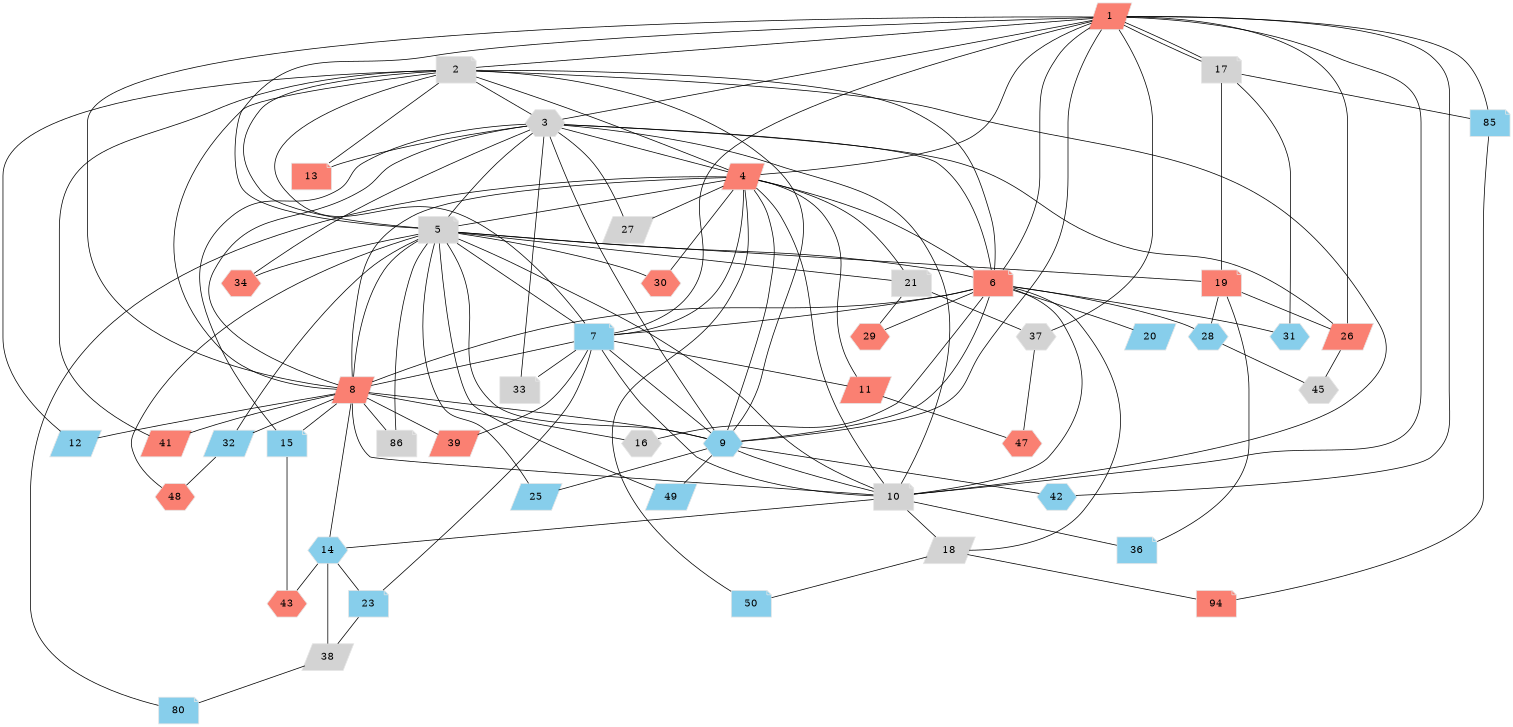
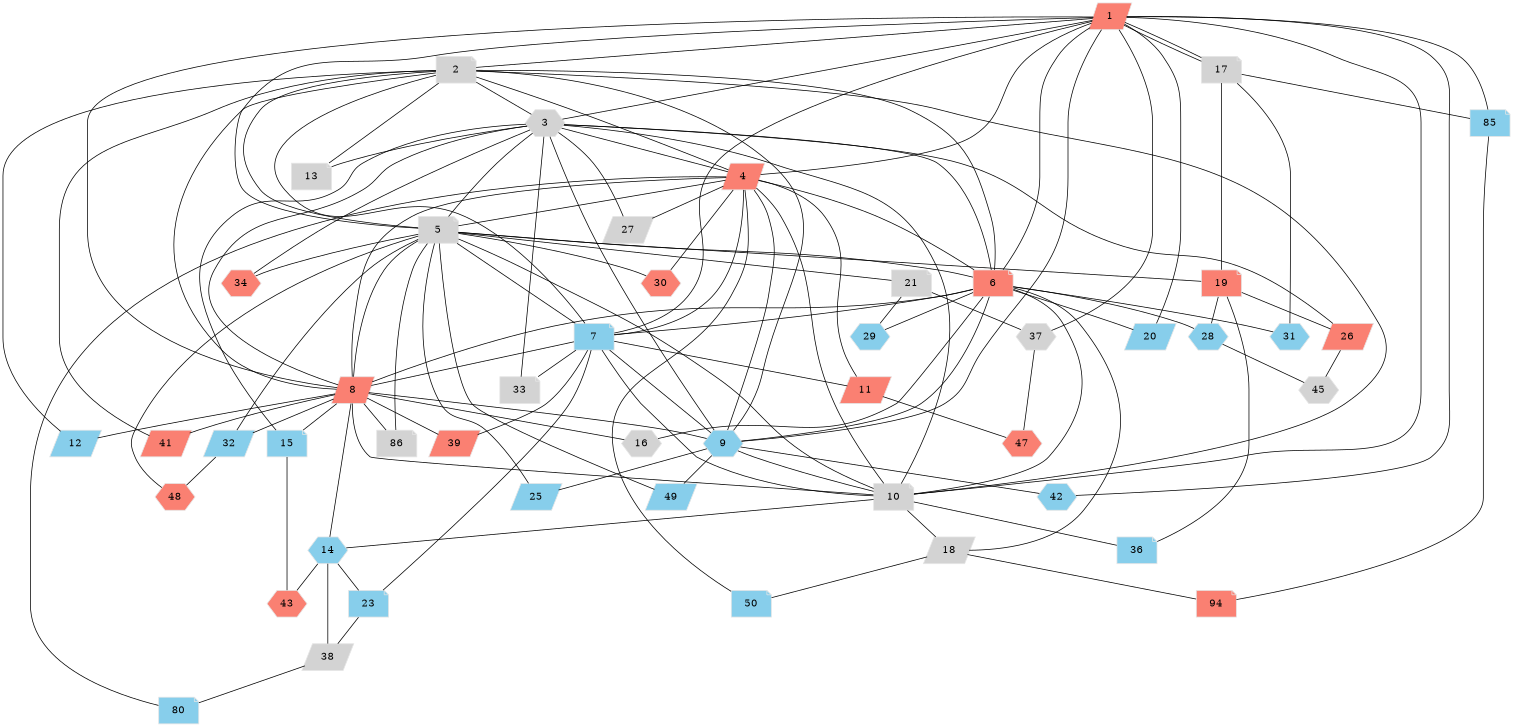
edge "1" -- "26": now "1" -- "20"
node "13": fillcolor salmon -> lightgrey
edge "4" -- "21": removed
node "29": fillcolor salmon -> skyblue
edge "5" -- "9": removed
